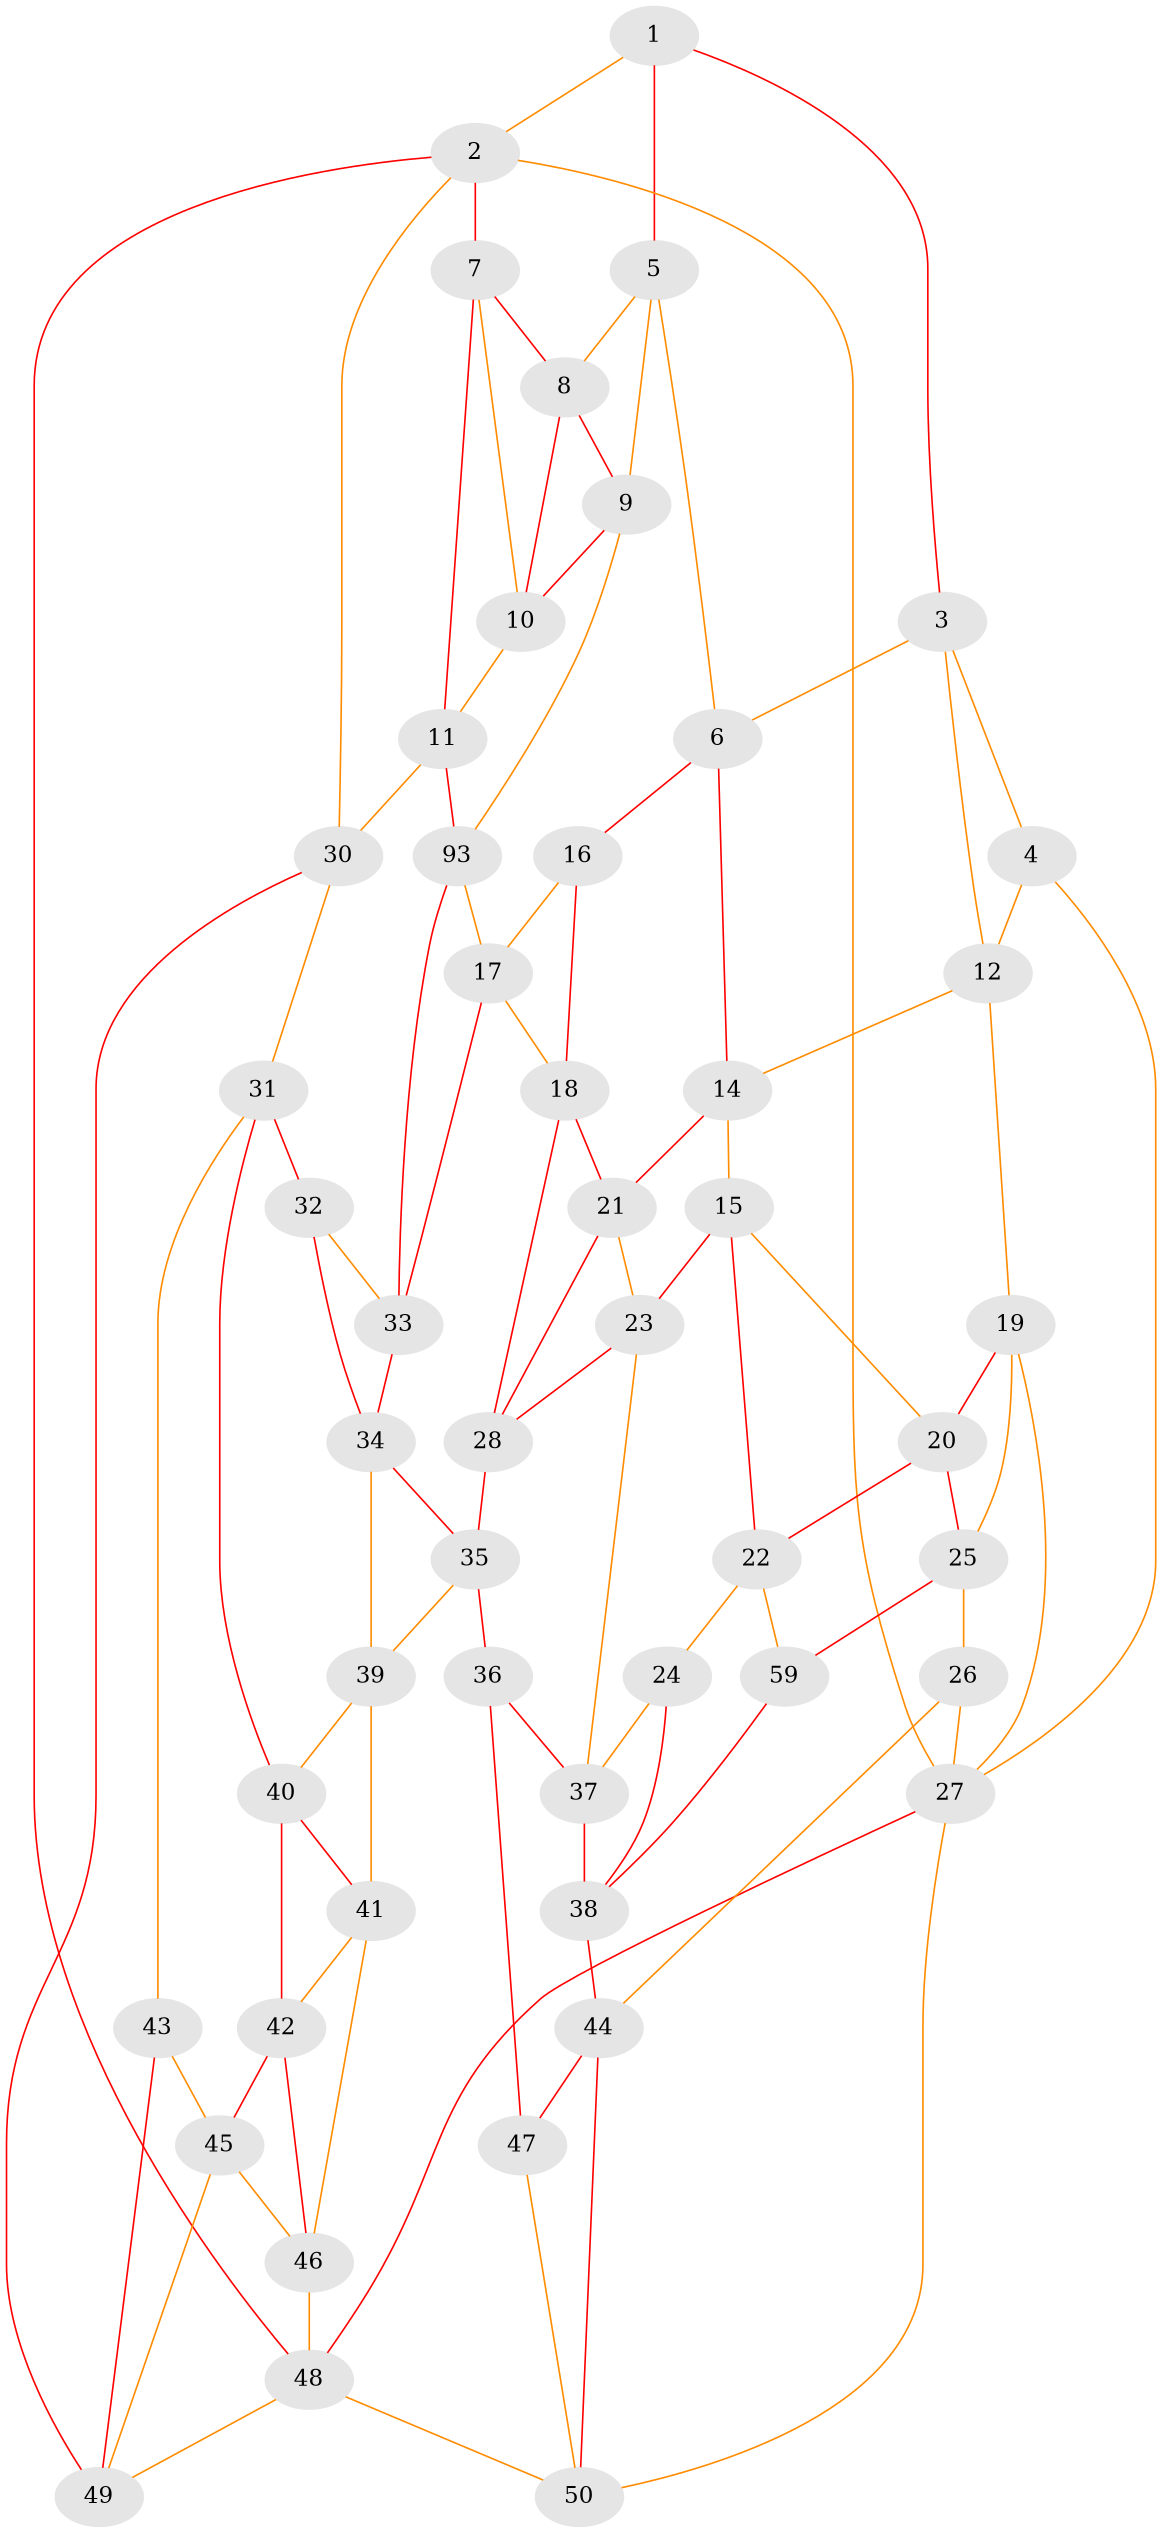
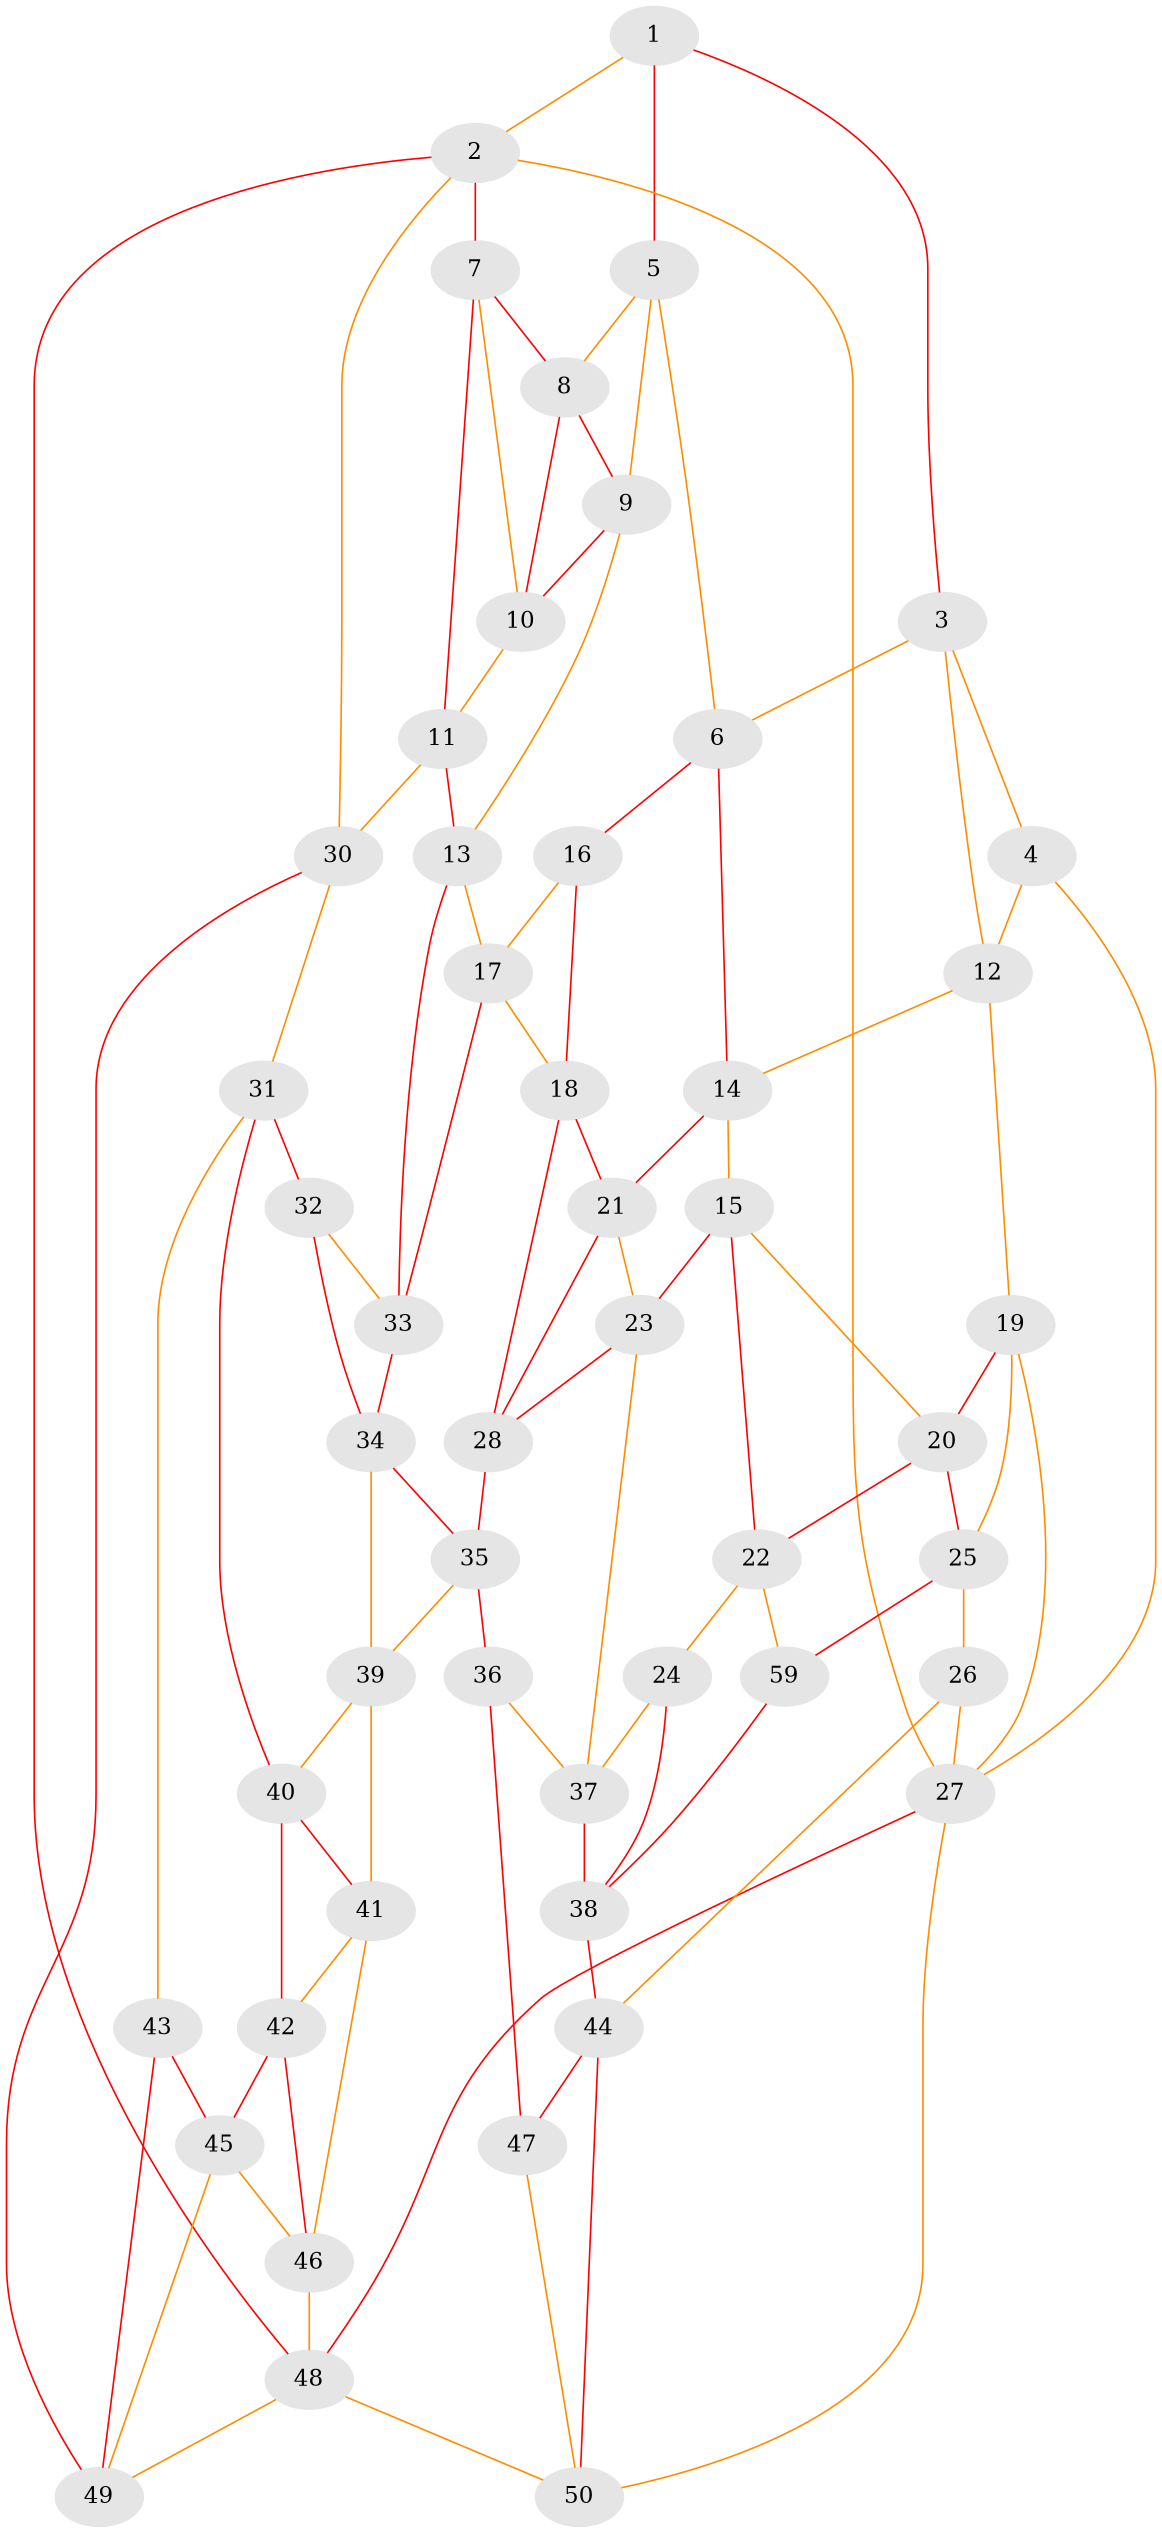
node "93": label "93" -> "13"
edge "36" -- "37": color red -> darkorange
edge "43" -- "45": color darkorange -> red
